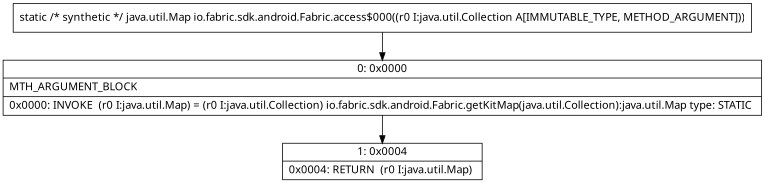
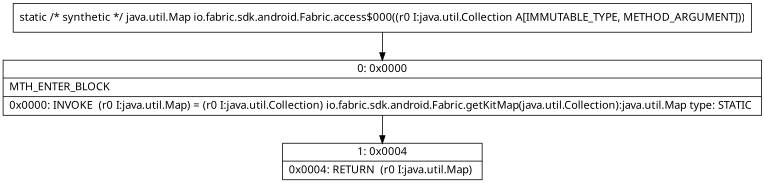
node "0: 0x0000": text "MTH_ARGUMENT_BLOCK" -> "MTH_ENTER_BLOCK"
